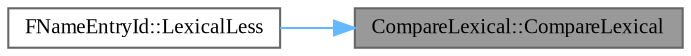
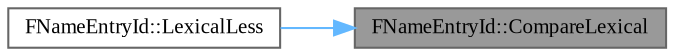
node "CompareLexical::CompareLexical": label "CompareLexical::CompareLexical" -> "FNameEntryId::CompareLexical"
